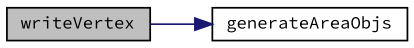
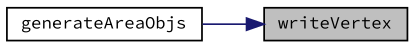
edge "writeVertex" -> "generateAreaObjs": reversed
